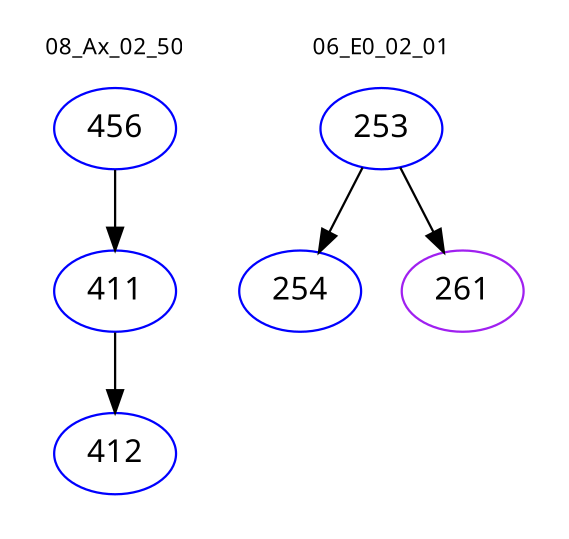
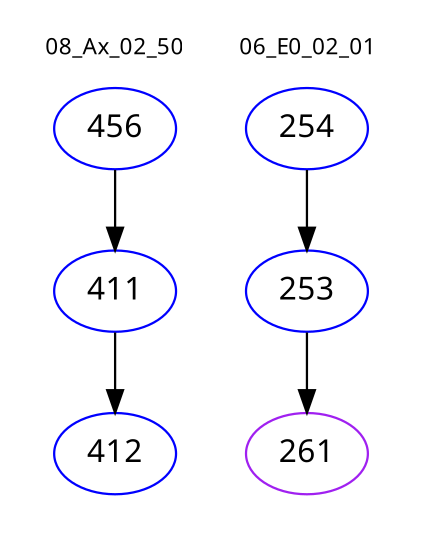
edge "253" -> "254": reversed
